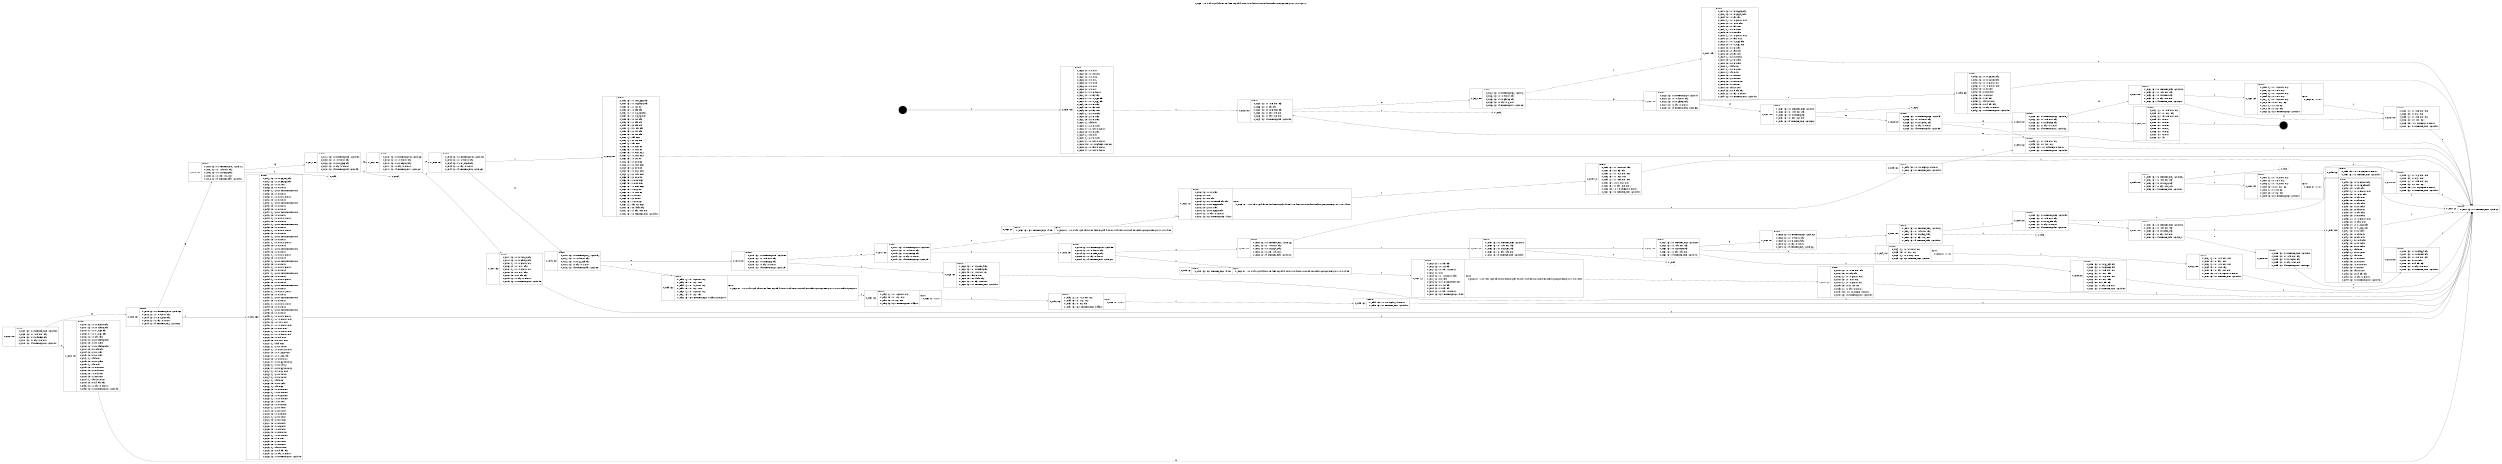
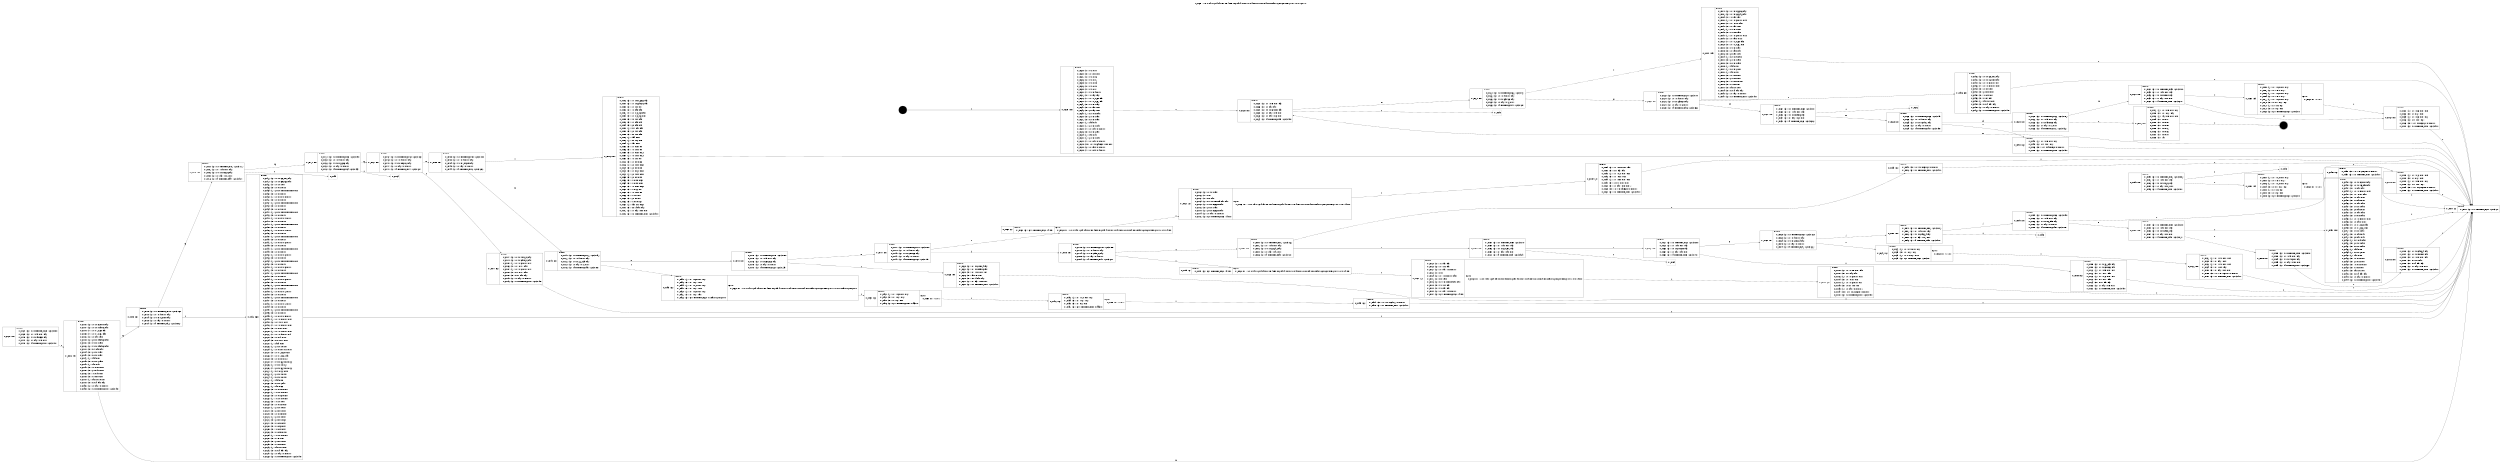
edge "0x401cec [15]" -> "0x401efb [25]": now "0x401cec [15]" -> "0x401fbd [5]"
edge "0x401847 [28]" -> "0x401ae4 [16]": now "0x401863 [28]" -> "0x401ae4 [16]"
edge "0x4016f7 [28]" -> "0x401713 [28]": now "0x401db2 [91]" -> "0x401713 [28]"
